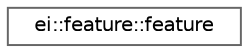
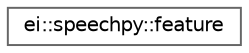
node "ei::feature::feature": label "ei::feature::feature" -> "ei::speechpy::feature"
